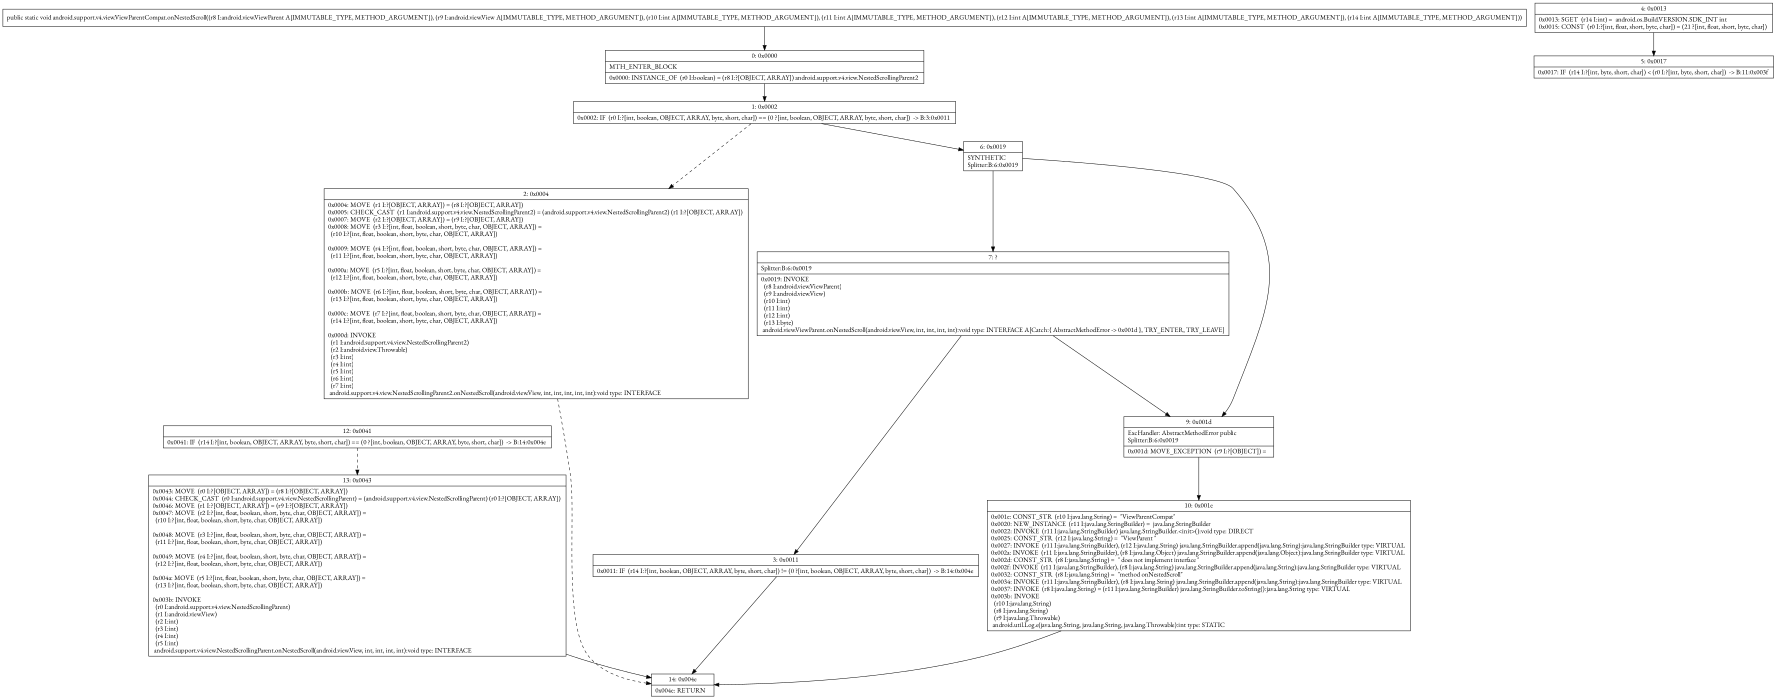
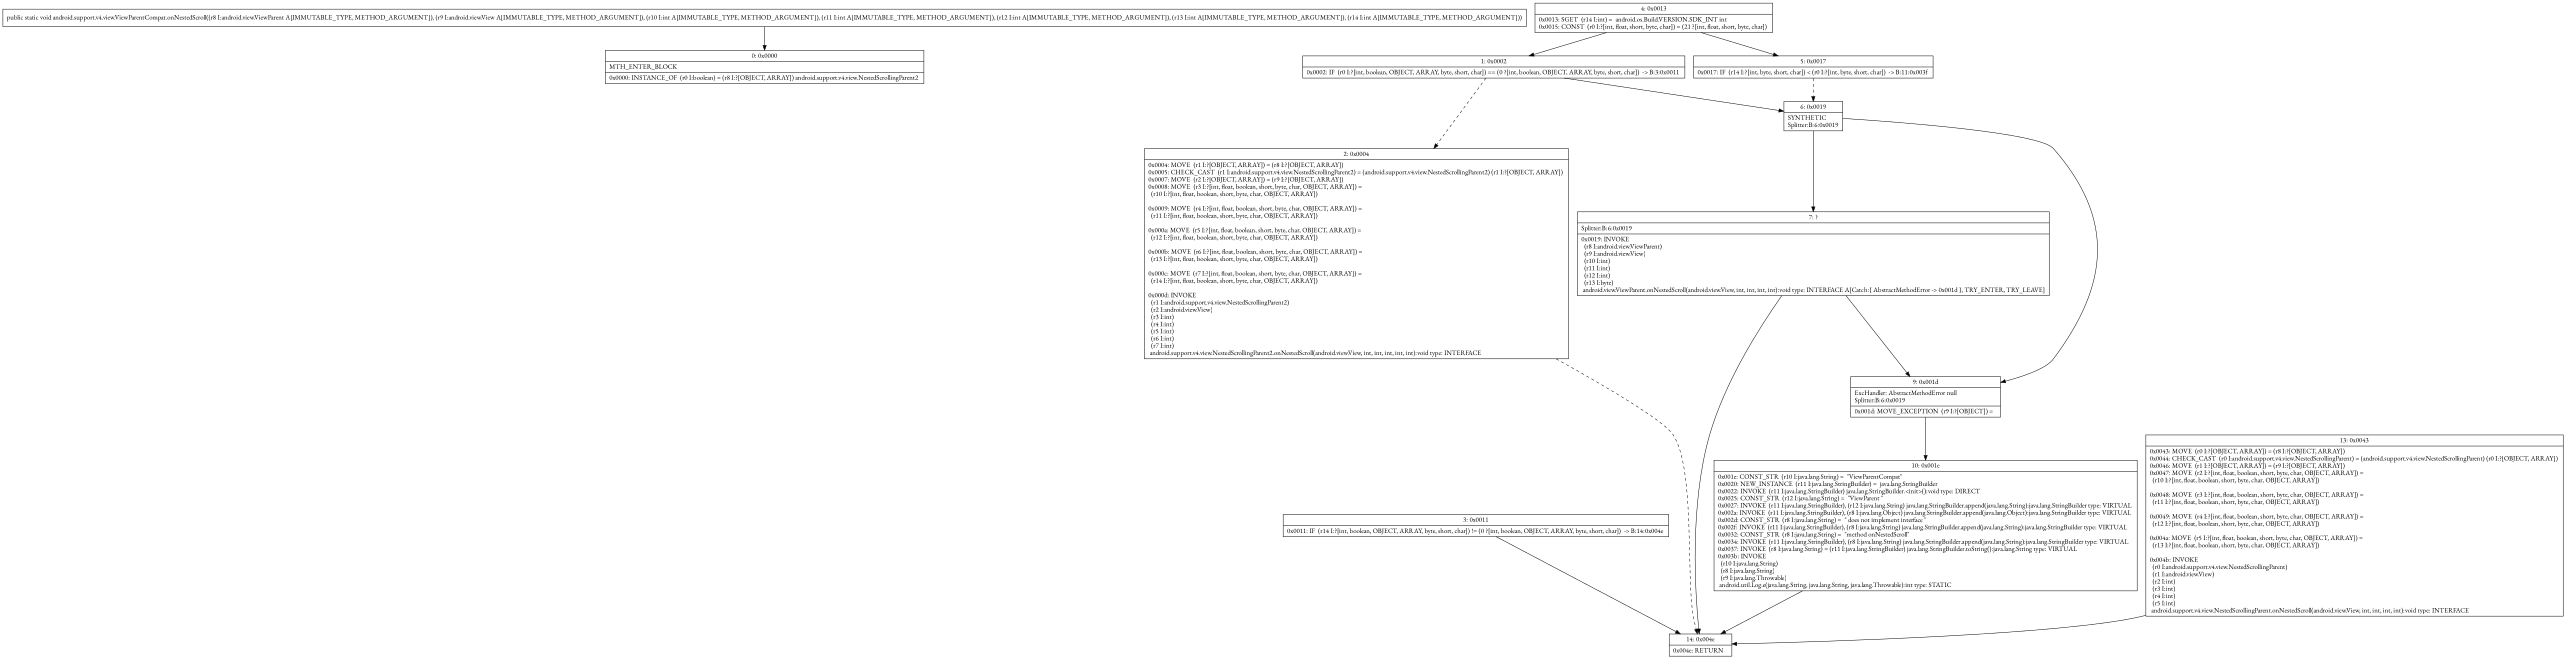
edge "5: 0x0017" -> "6: 0x0019": added
edge "0: 0x0000" -> "1: 0x0002": now "4: 0x0013" -> "1: 0x0002"
node "2: 0x0004": text "(r2 I:android.view.Throwable)" -> "(r2 I:android.view.View)"
node "9: 0x001d": text "ExcHandler: AbstractMethodError public" -> "ExcHandler: AbstractMethodError null"
node "12: 0x0041": removed
edge "7: ?" -> "3: 0x0011": now "7: ?" -> "14: 0x004e"
node "13: 0x0043": text "0x003b: INVOKE" -> "0x004b: INVOKE"
